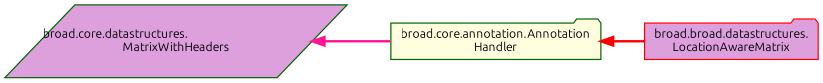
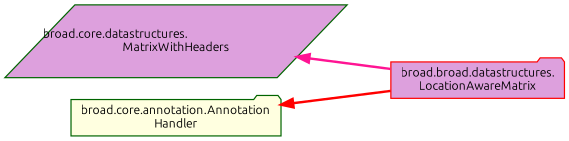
edge "broad.core.annotation.Annotation Handler" -> "broad.core.datastructures. MatrixWithHeaders": now "broad.broad.datastructures. LocationAwareMatrix" -> "broad.core.datastructures. MatrixWithHeaders"
